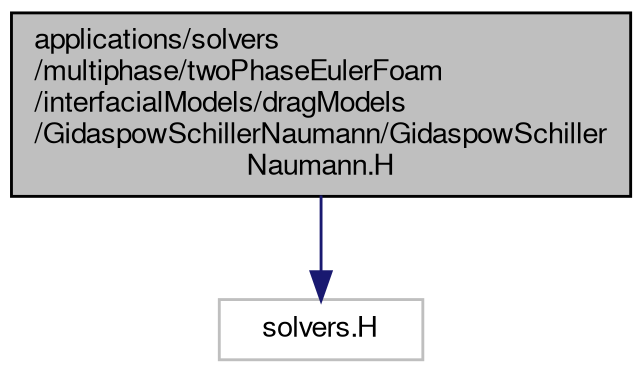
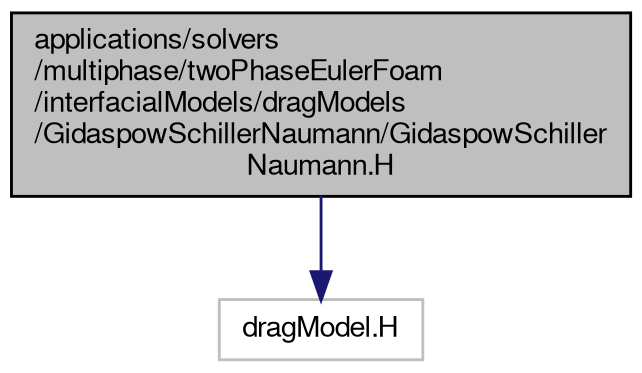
node "solvers.H": label "solvers.H" -> "dragModel.H"
